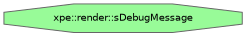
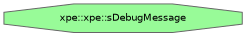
node "xpe::render::sDebugMessage": label "xpe::render::sDebugMessage" -> "xpe::xpe::sDebugMessage"
